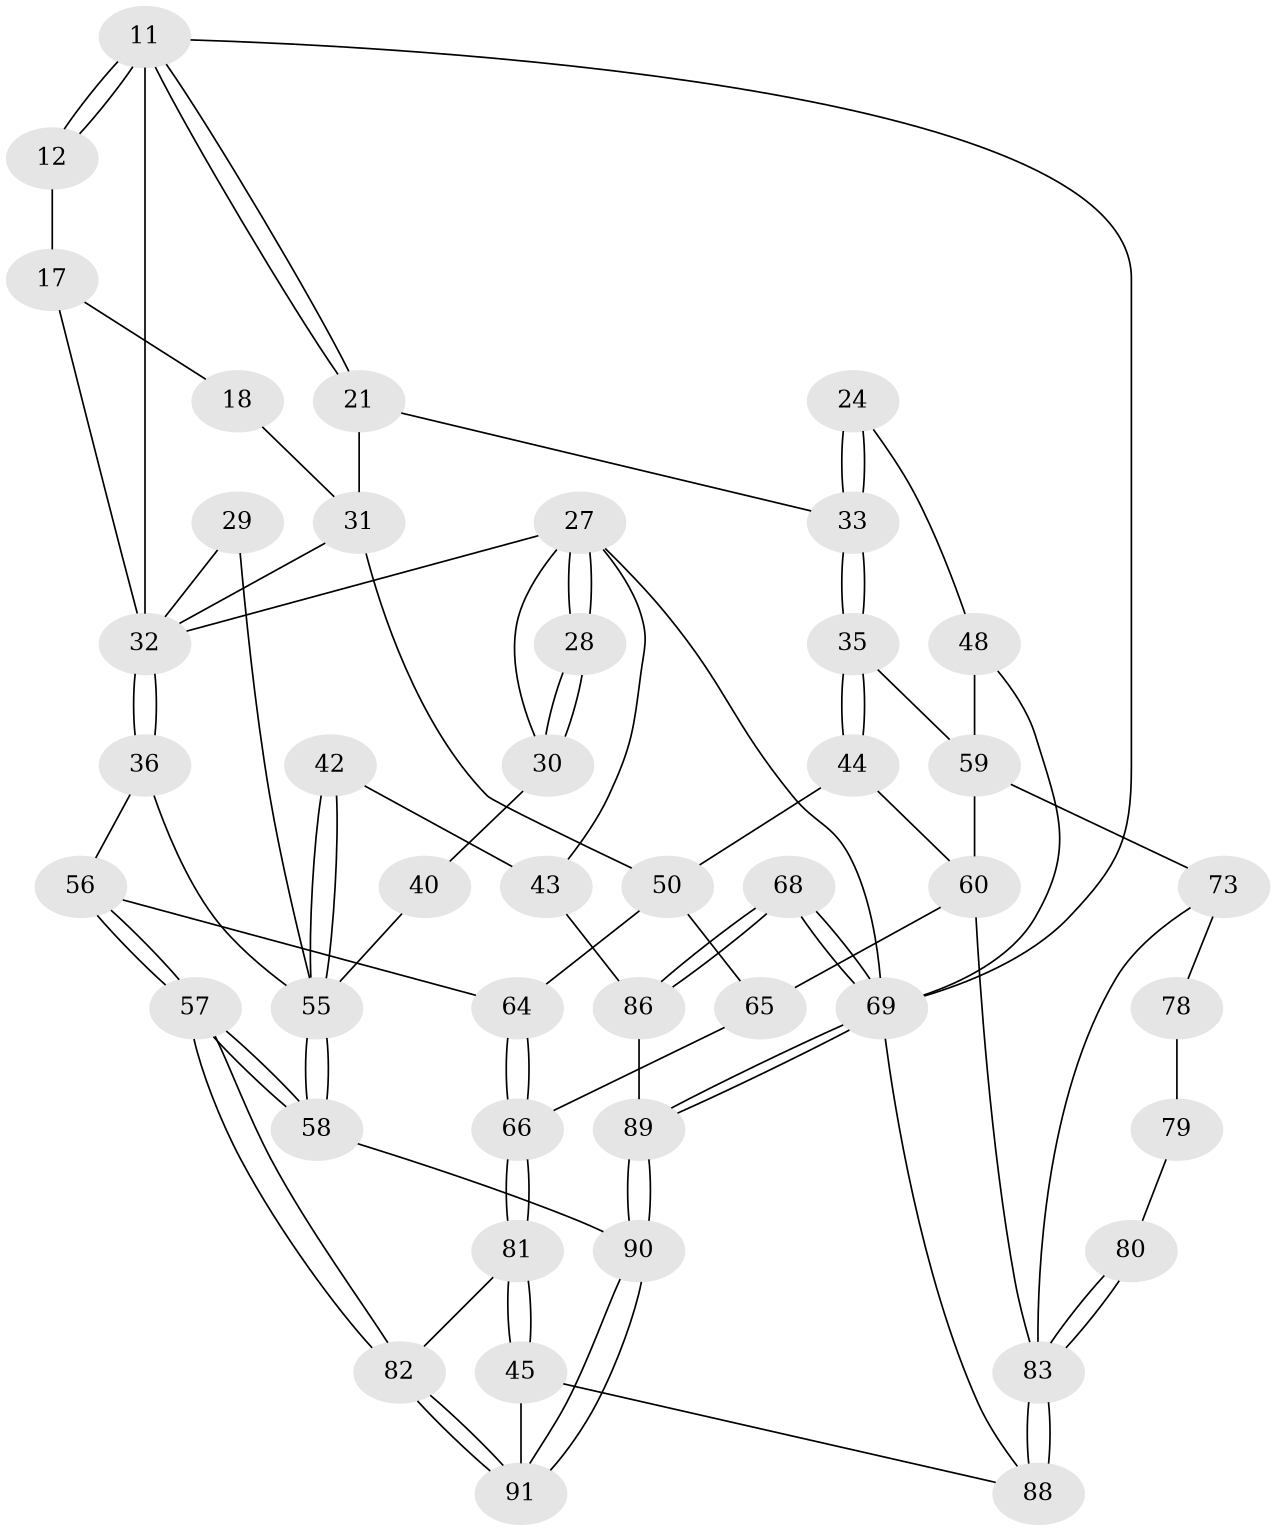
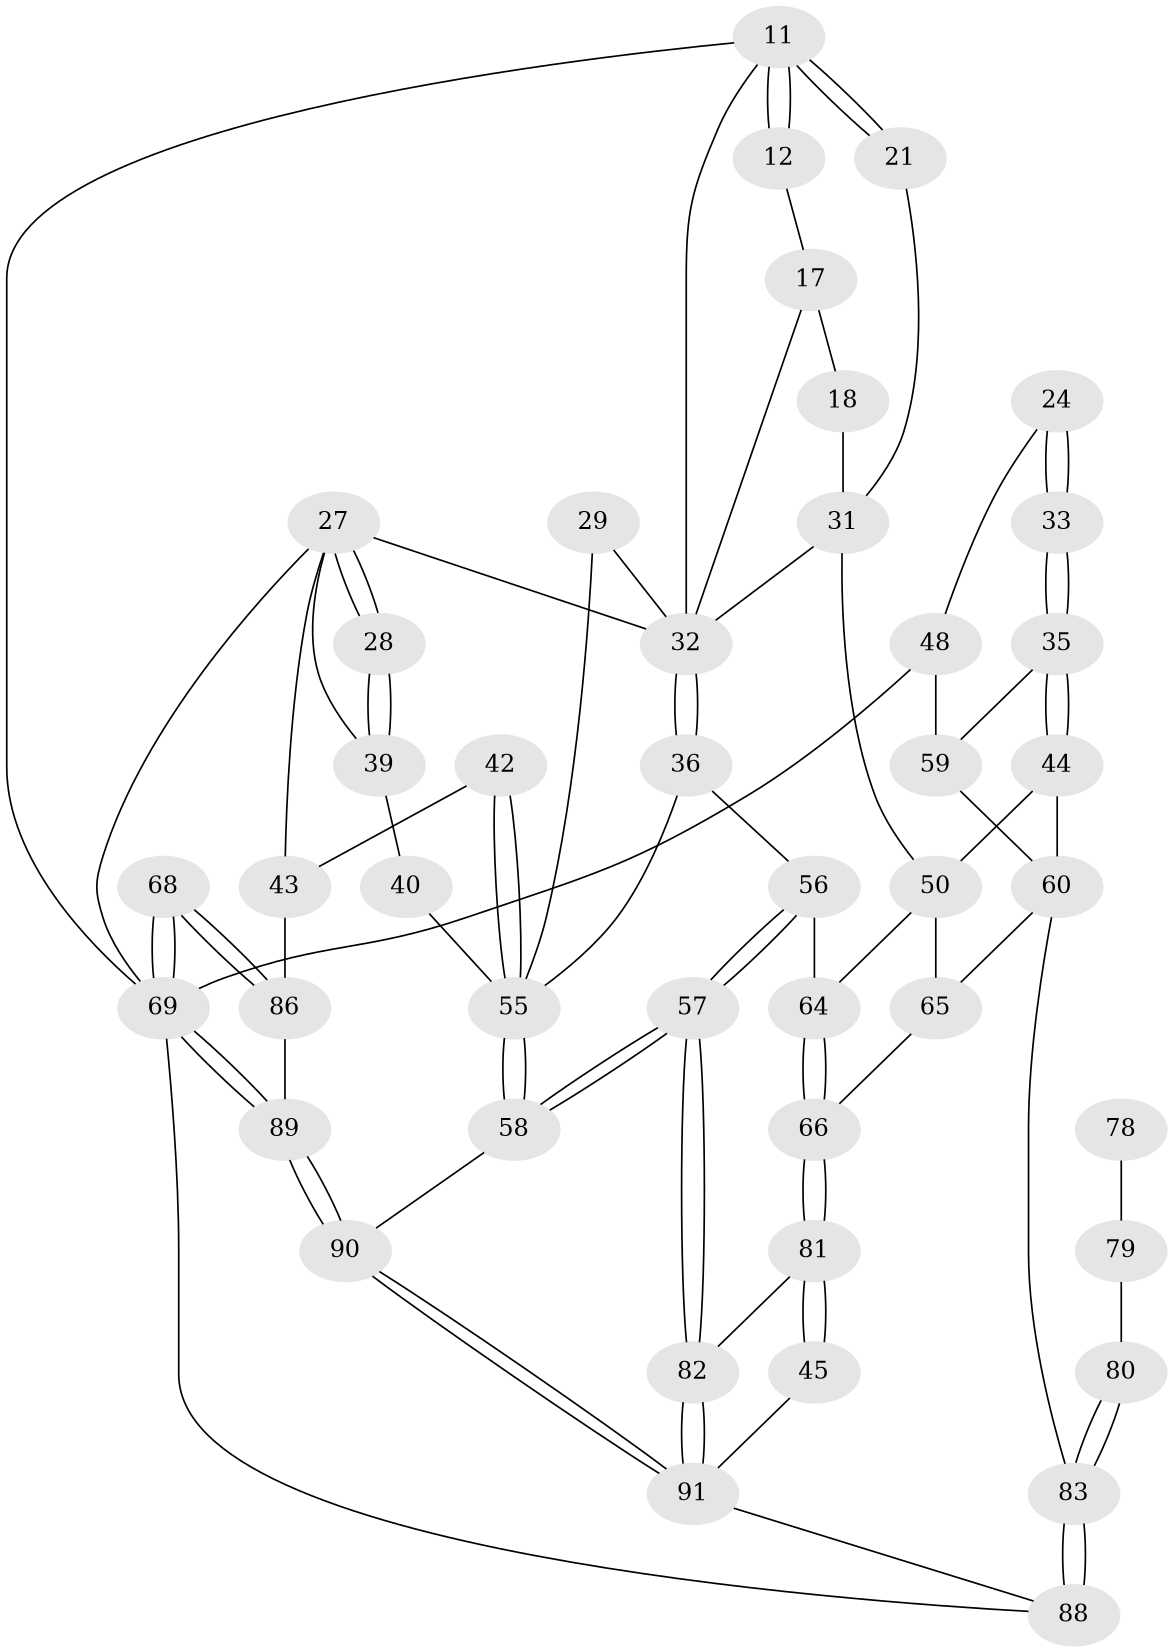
edge "21" -- "33": removed
node "30": label "30" -> "39"
node "73": removed
edge "45" -- "88": now "91" -- "88"
